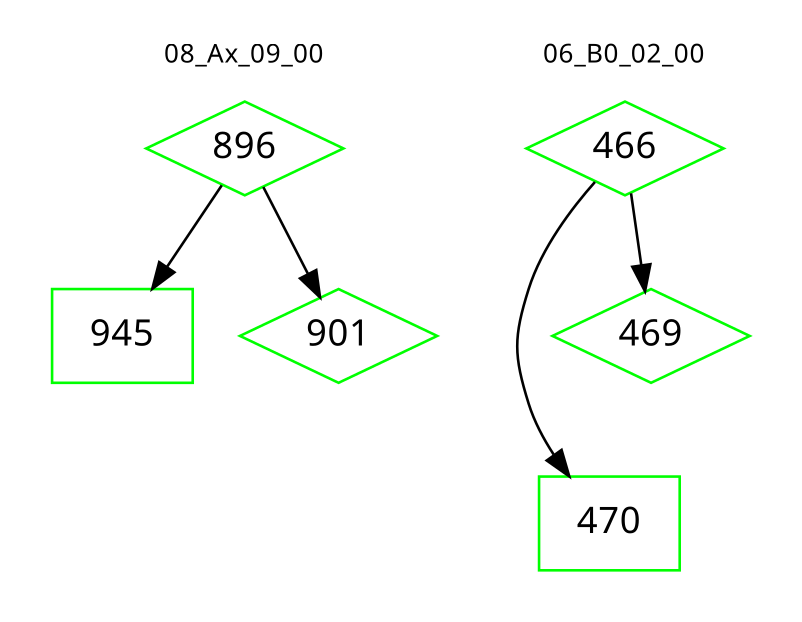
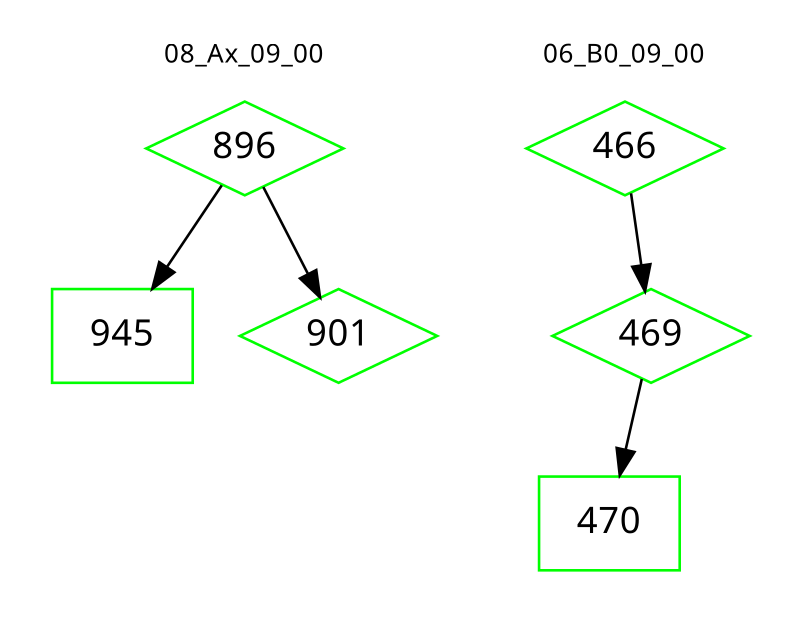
cluster "06_B0_02_00": label "06_B0_02_00" -> "06_B0_09_00"
edge "466" -> "470": now "469" -> "470"
